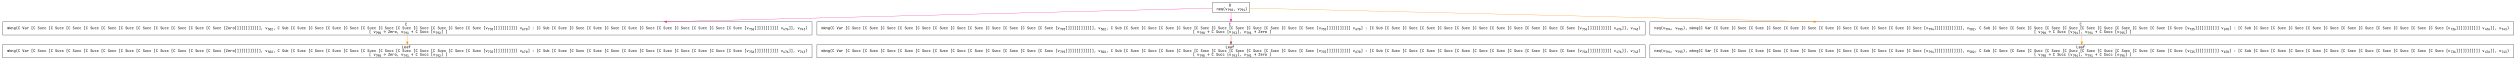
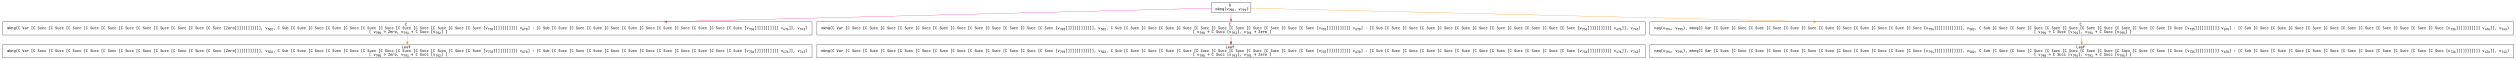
node "O": text "neq(v" -> "mkng(v"
